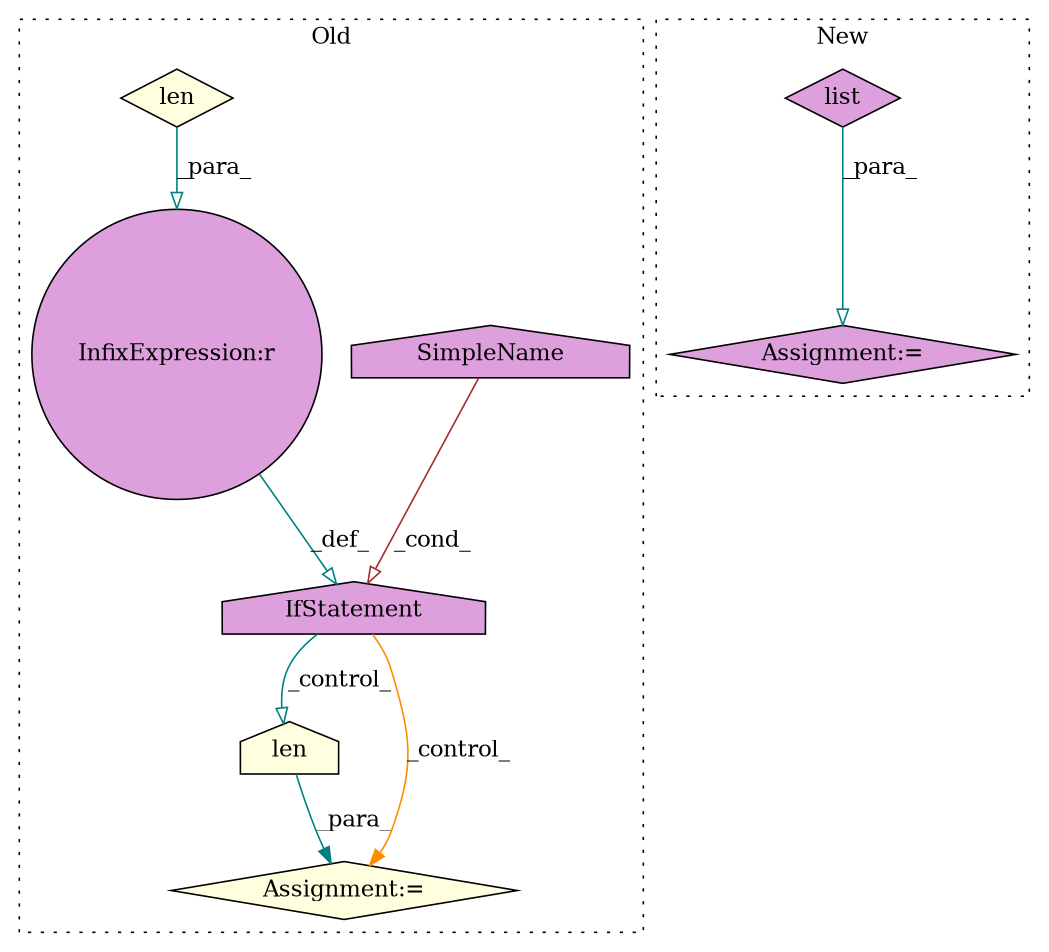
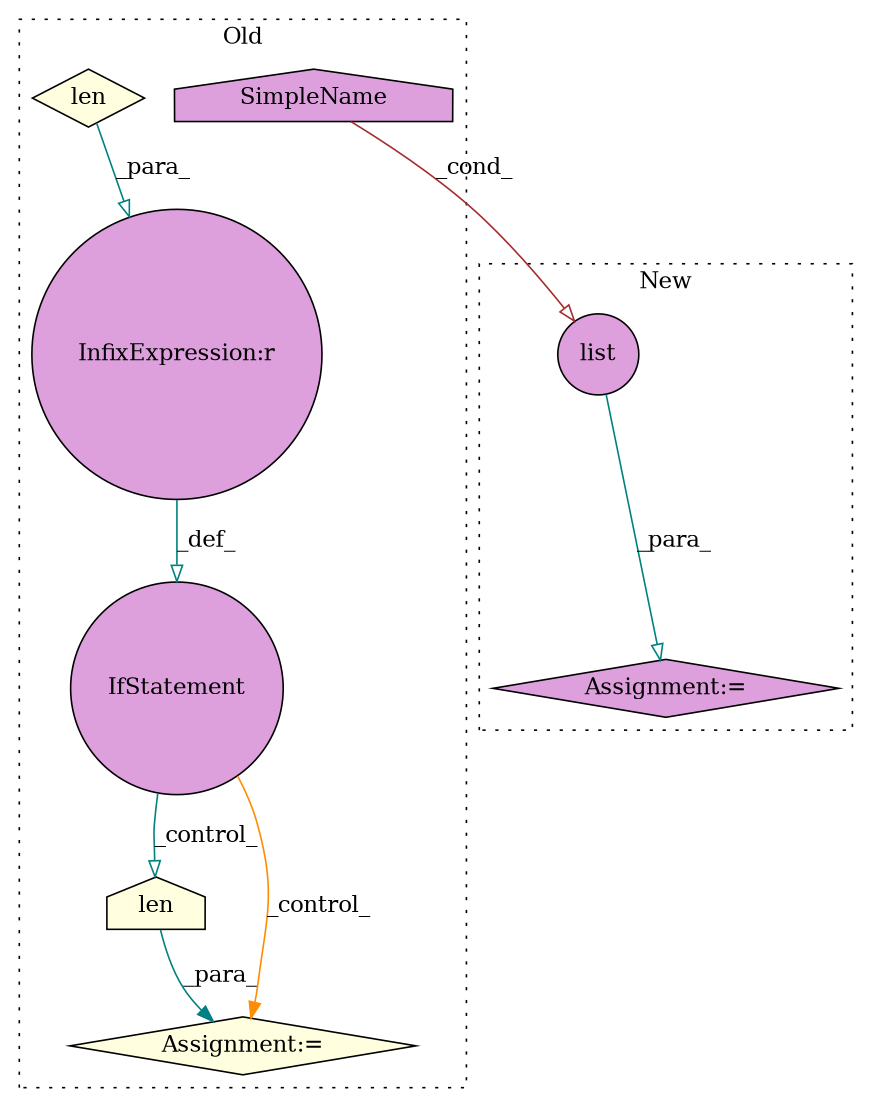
node "list": shape diamond -> circle
edge "SimpleName" -> "IfStatement": now "SimpleName" -> "list"
node "IfStatement": shape house -> circle
